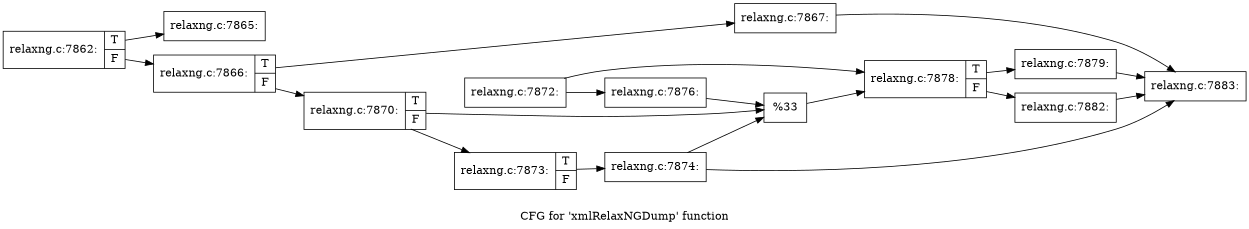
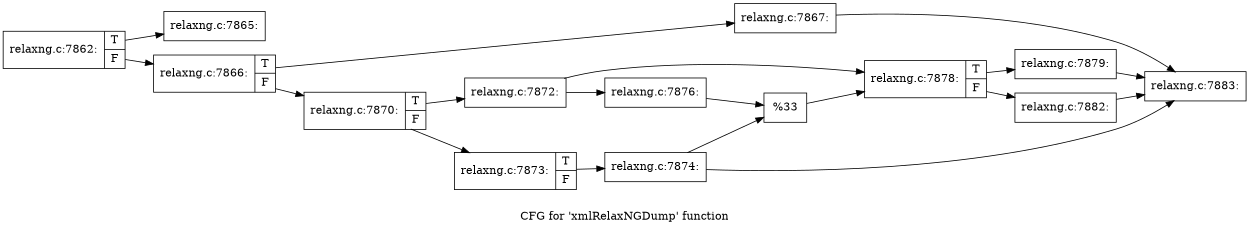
edge "relaxng.c:7870:" -> "%33": now "relaxng.c:7870:" -> "relaxng.c:7872:"
